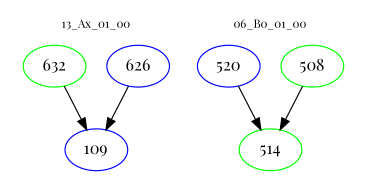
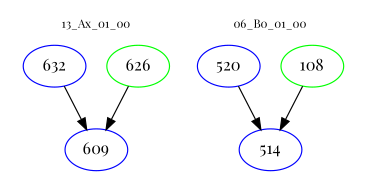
node "632": color green -> blue
node "626": color blue -> green
node "508": label "508" -> "108"
node "109": label "109" -> "609"
node "514": color green -> blue
